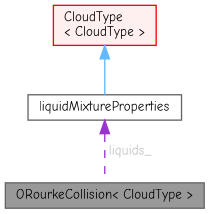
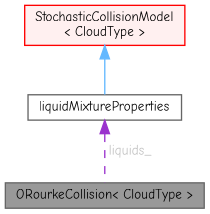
node "CloudType < CloudType >": label "CloudType < CloudType >" -> "StochasticCollisionModel < CloudType >"
